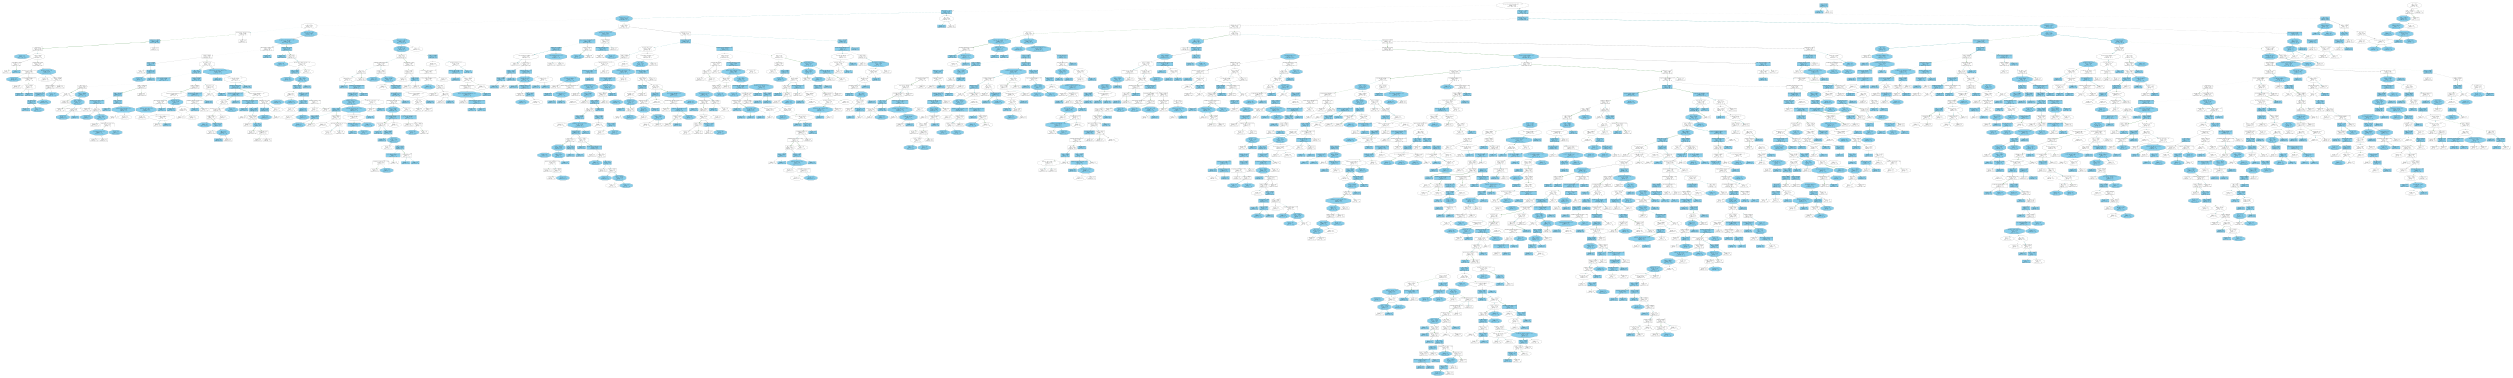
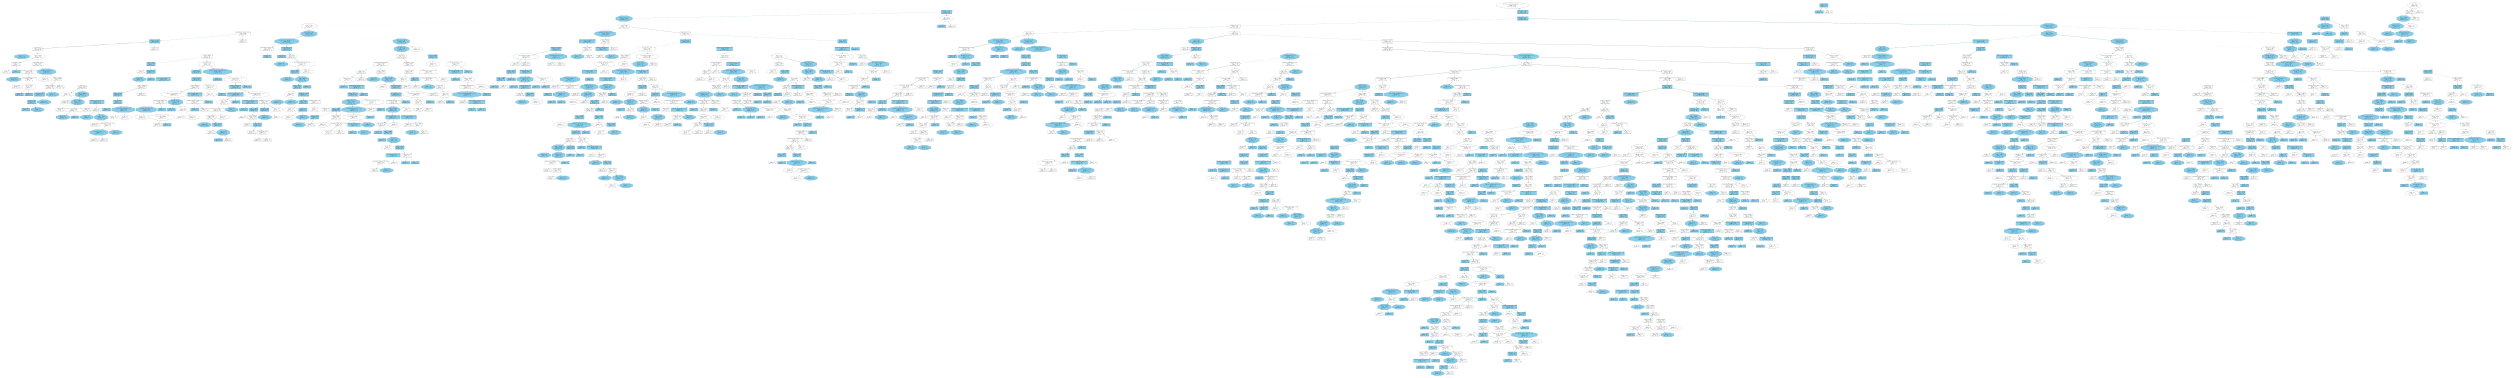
node "age <= 27.0 entropy = 0.971 samples = 5 value = [2, 3, 0]": fillcolor skyblue -> white
